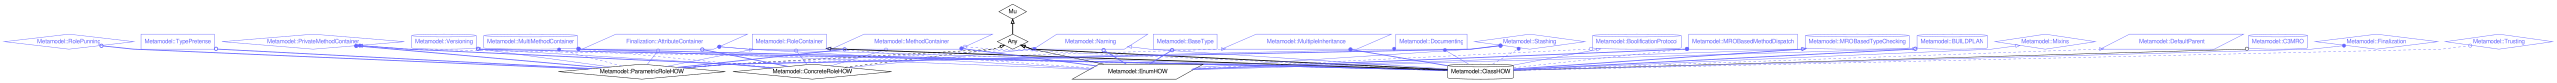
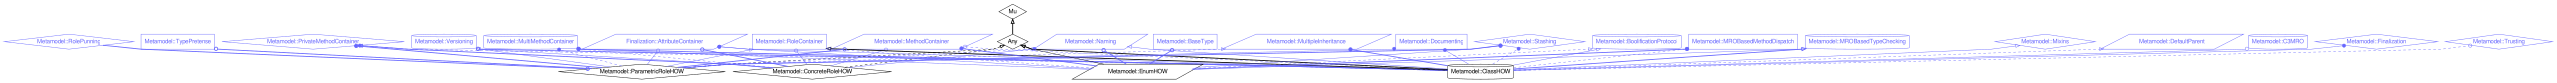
node "Metamodel::BUILDPLAN": removed
edge "Metamodel::EnumHOW" -> "Metamodel::BoolificationProtocol": arrowhead odot -> onormal
edge "Metamodel::ParametricRoleHOW" -> "Metamodel::RolePunning": reversed
edge "Metamodel::ClassHOW" -> "Metamodel::C3MRO": color #000000 -> #6666ff
